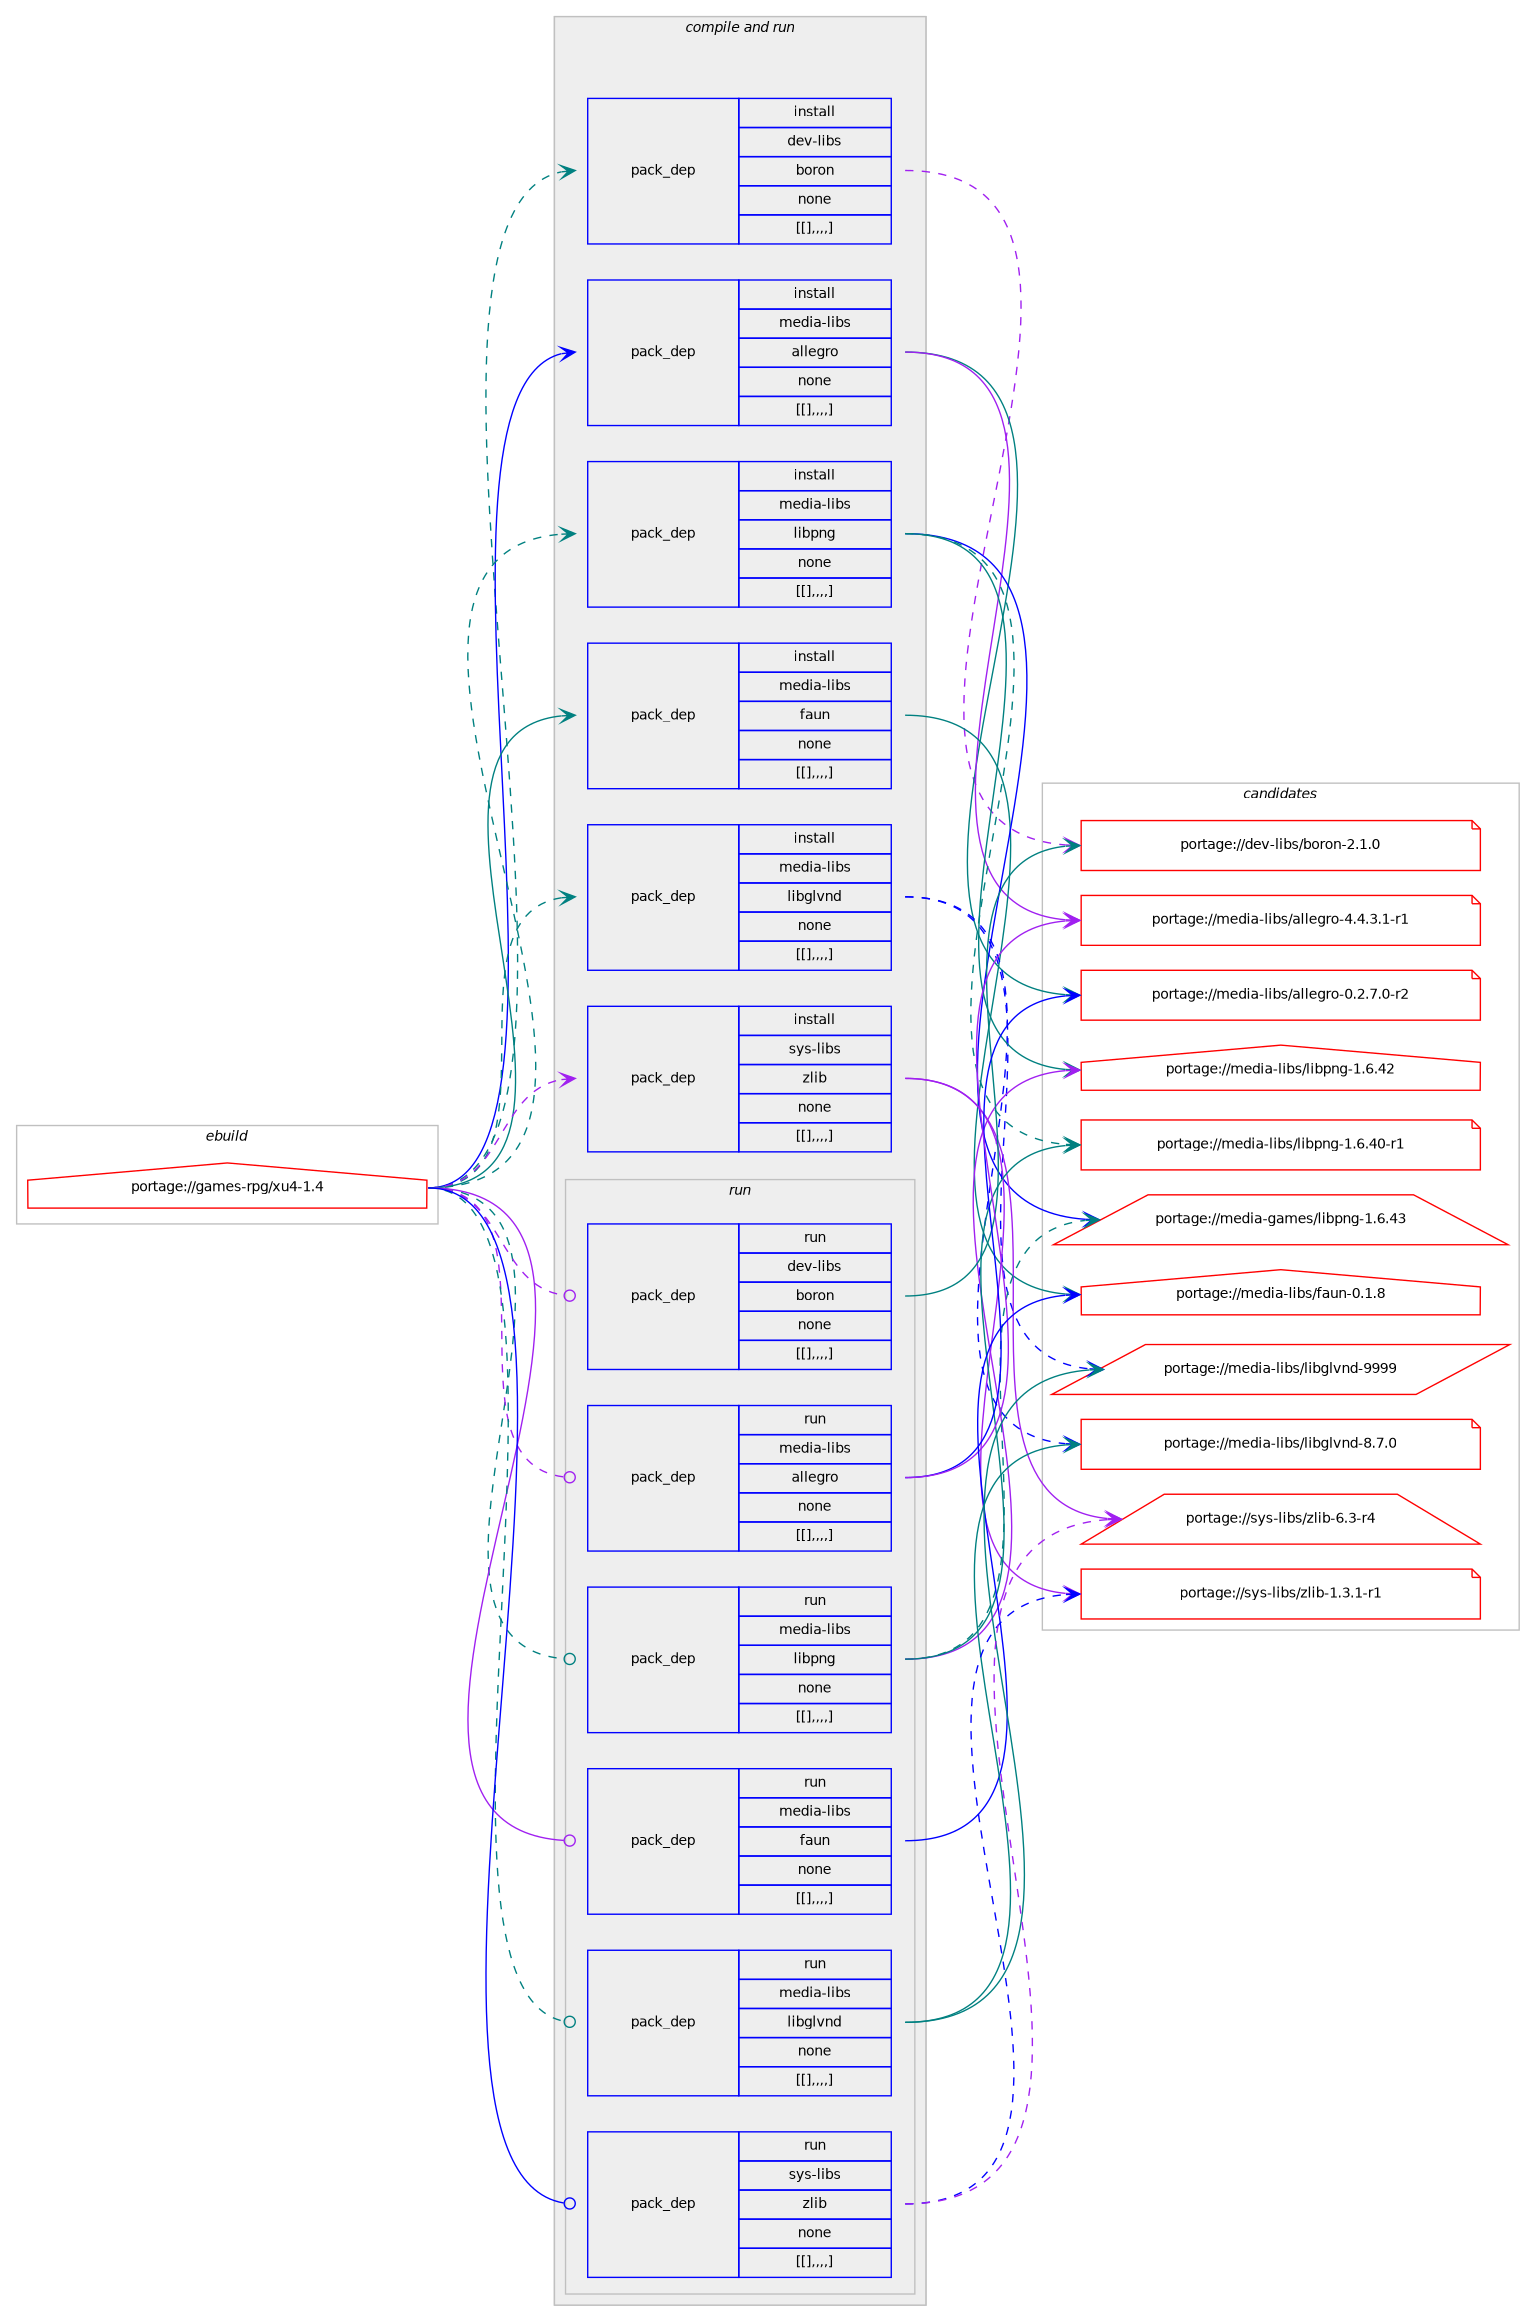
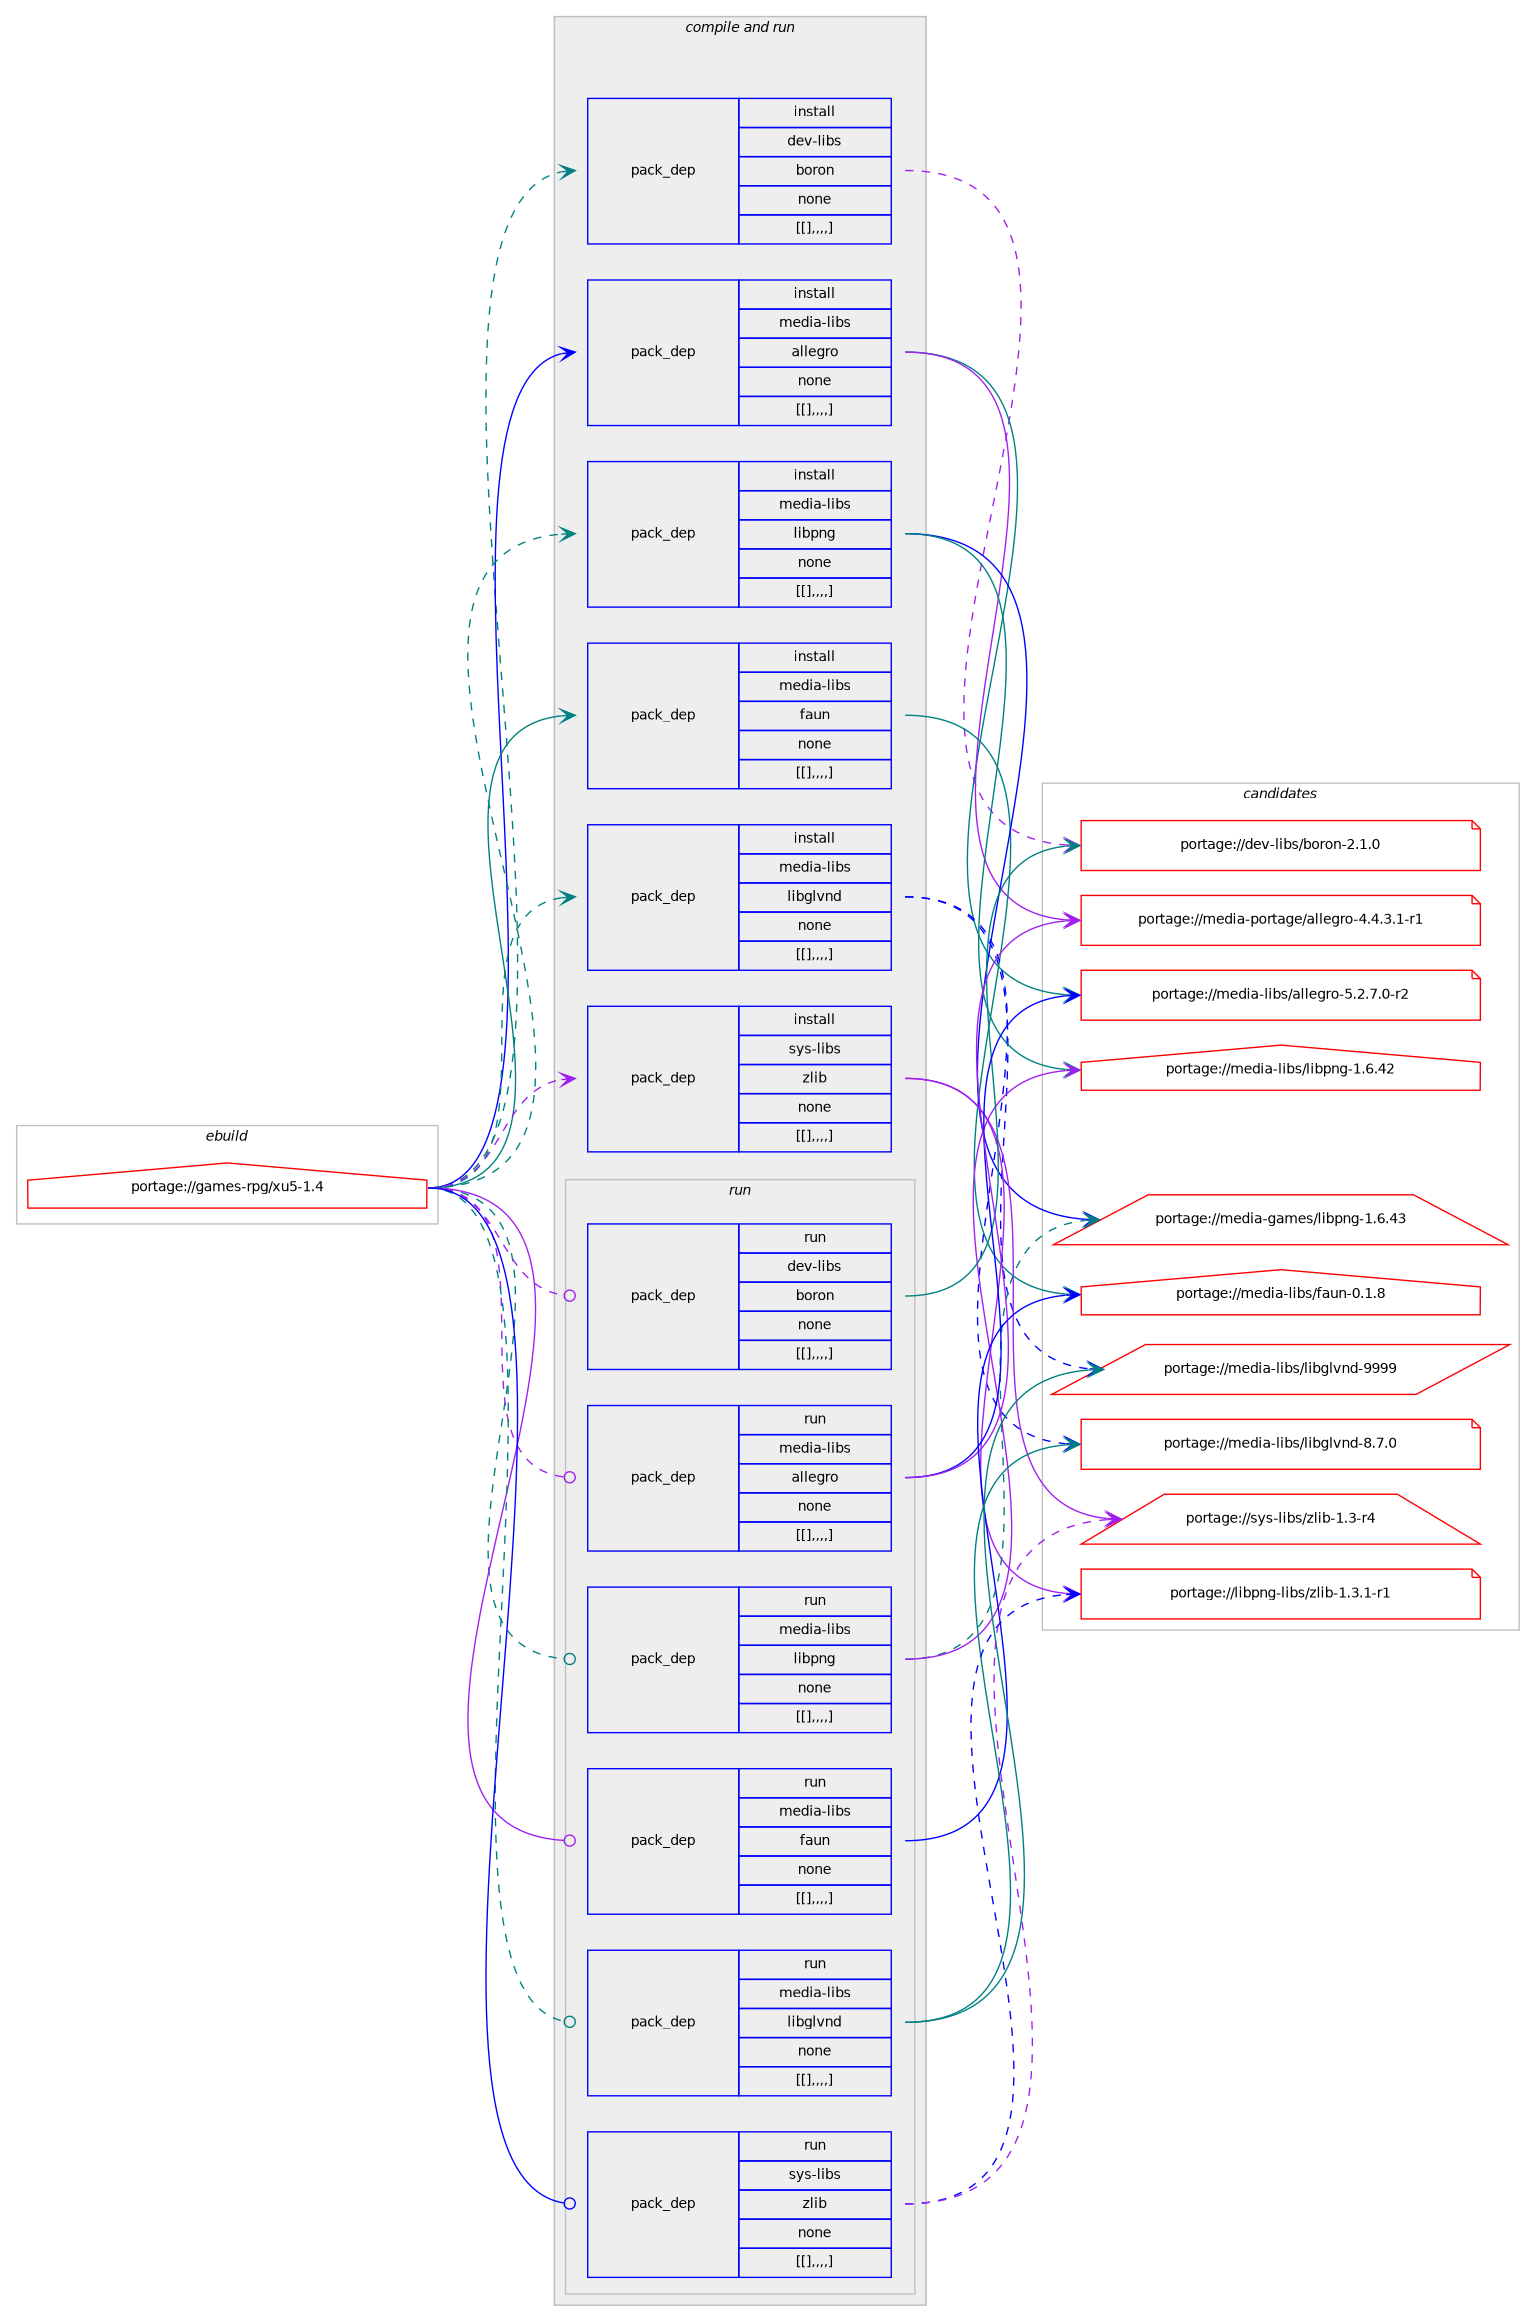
node "portage://media-libs/allegro-4.4.3.1-r1": label "portage://media-libs/allegro-4.4.3.1-r1" -> "portage://media-portage/allegro-4.4.3.1-r1"
node "portage://media-libs/allegro-0.2.7.0-r2": label "portage://media-libs/allegro-0.2.7.0-r2" -> "portage://media-libs/allegro-5.2.7.0-r2"
node "portage://media-libs/libpng-1.6.40-r1": removed
node "portage://games-rpg/xu4-1.4": label "portage://games-rpg/xu4-1.4" -> "portage://games-rpg/xu5-1.4"
node "portage://sys-libs/zlib-6.3-r4": label "portage://sys-libs/zlib-6.3-r4" -> "portage://sys-libs/zlib-1.3-r4"
node "portage://sys-libs/zlib-1.3.1-r1": label "portage://sys-libs/zlib-1.3.1-r1" -> "portage://libpng-libs/zlib-1.3.1-r1"
